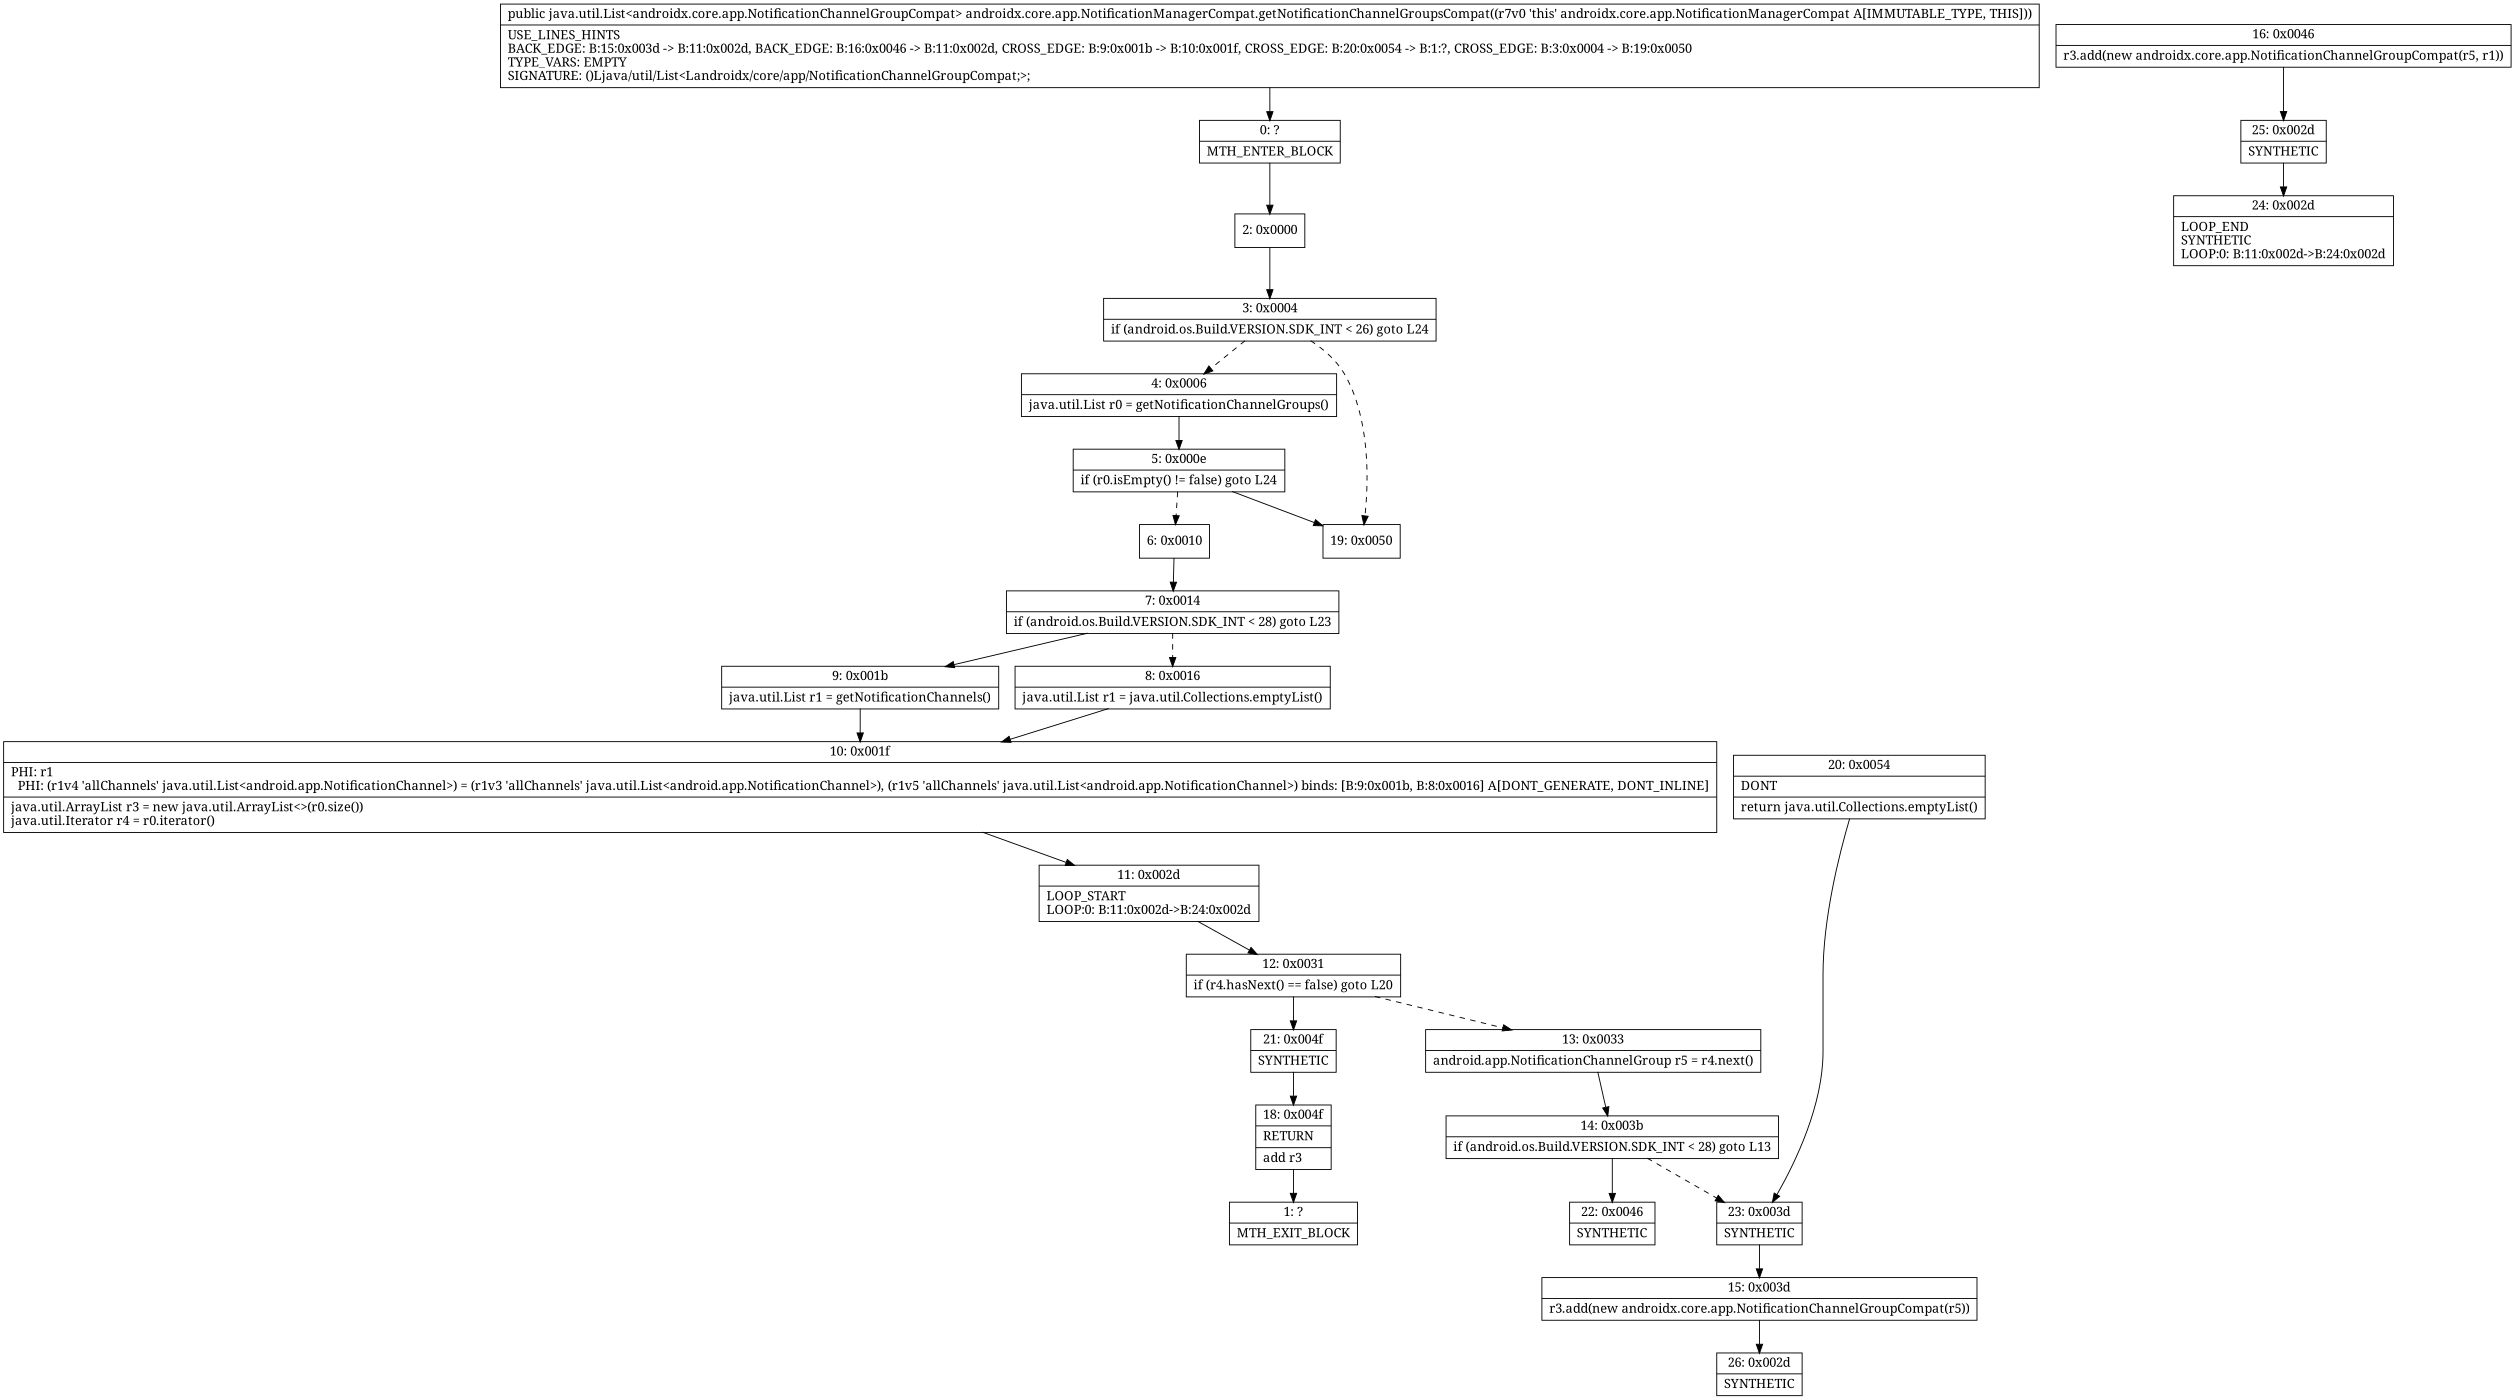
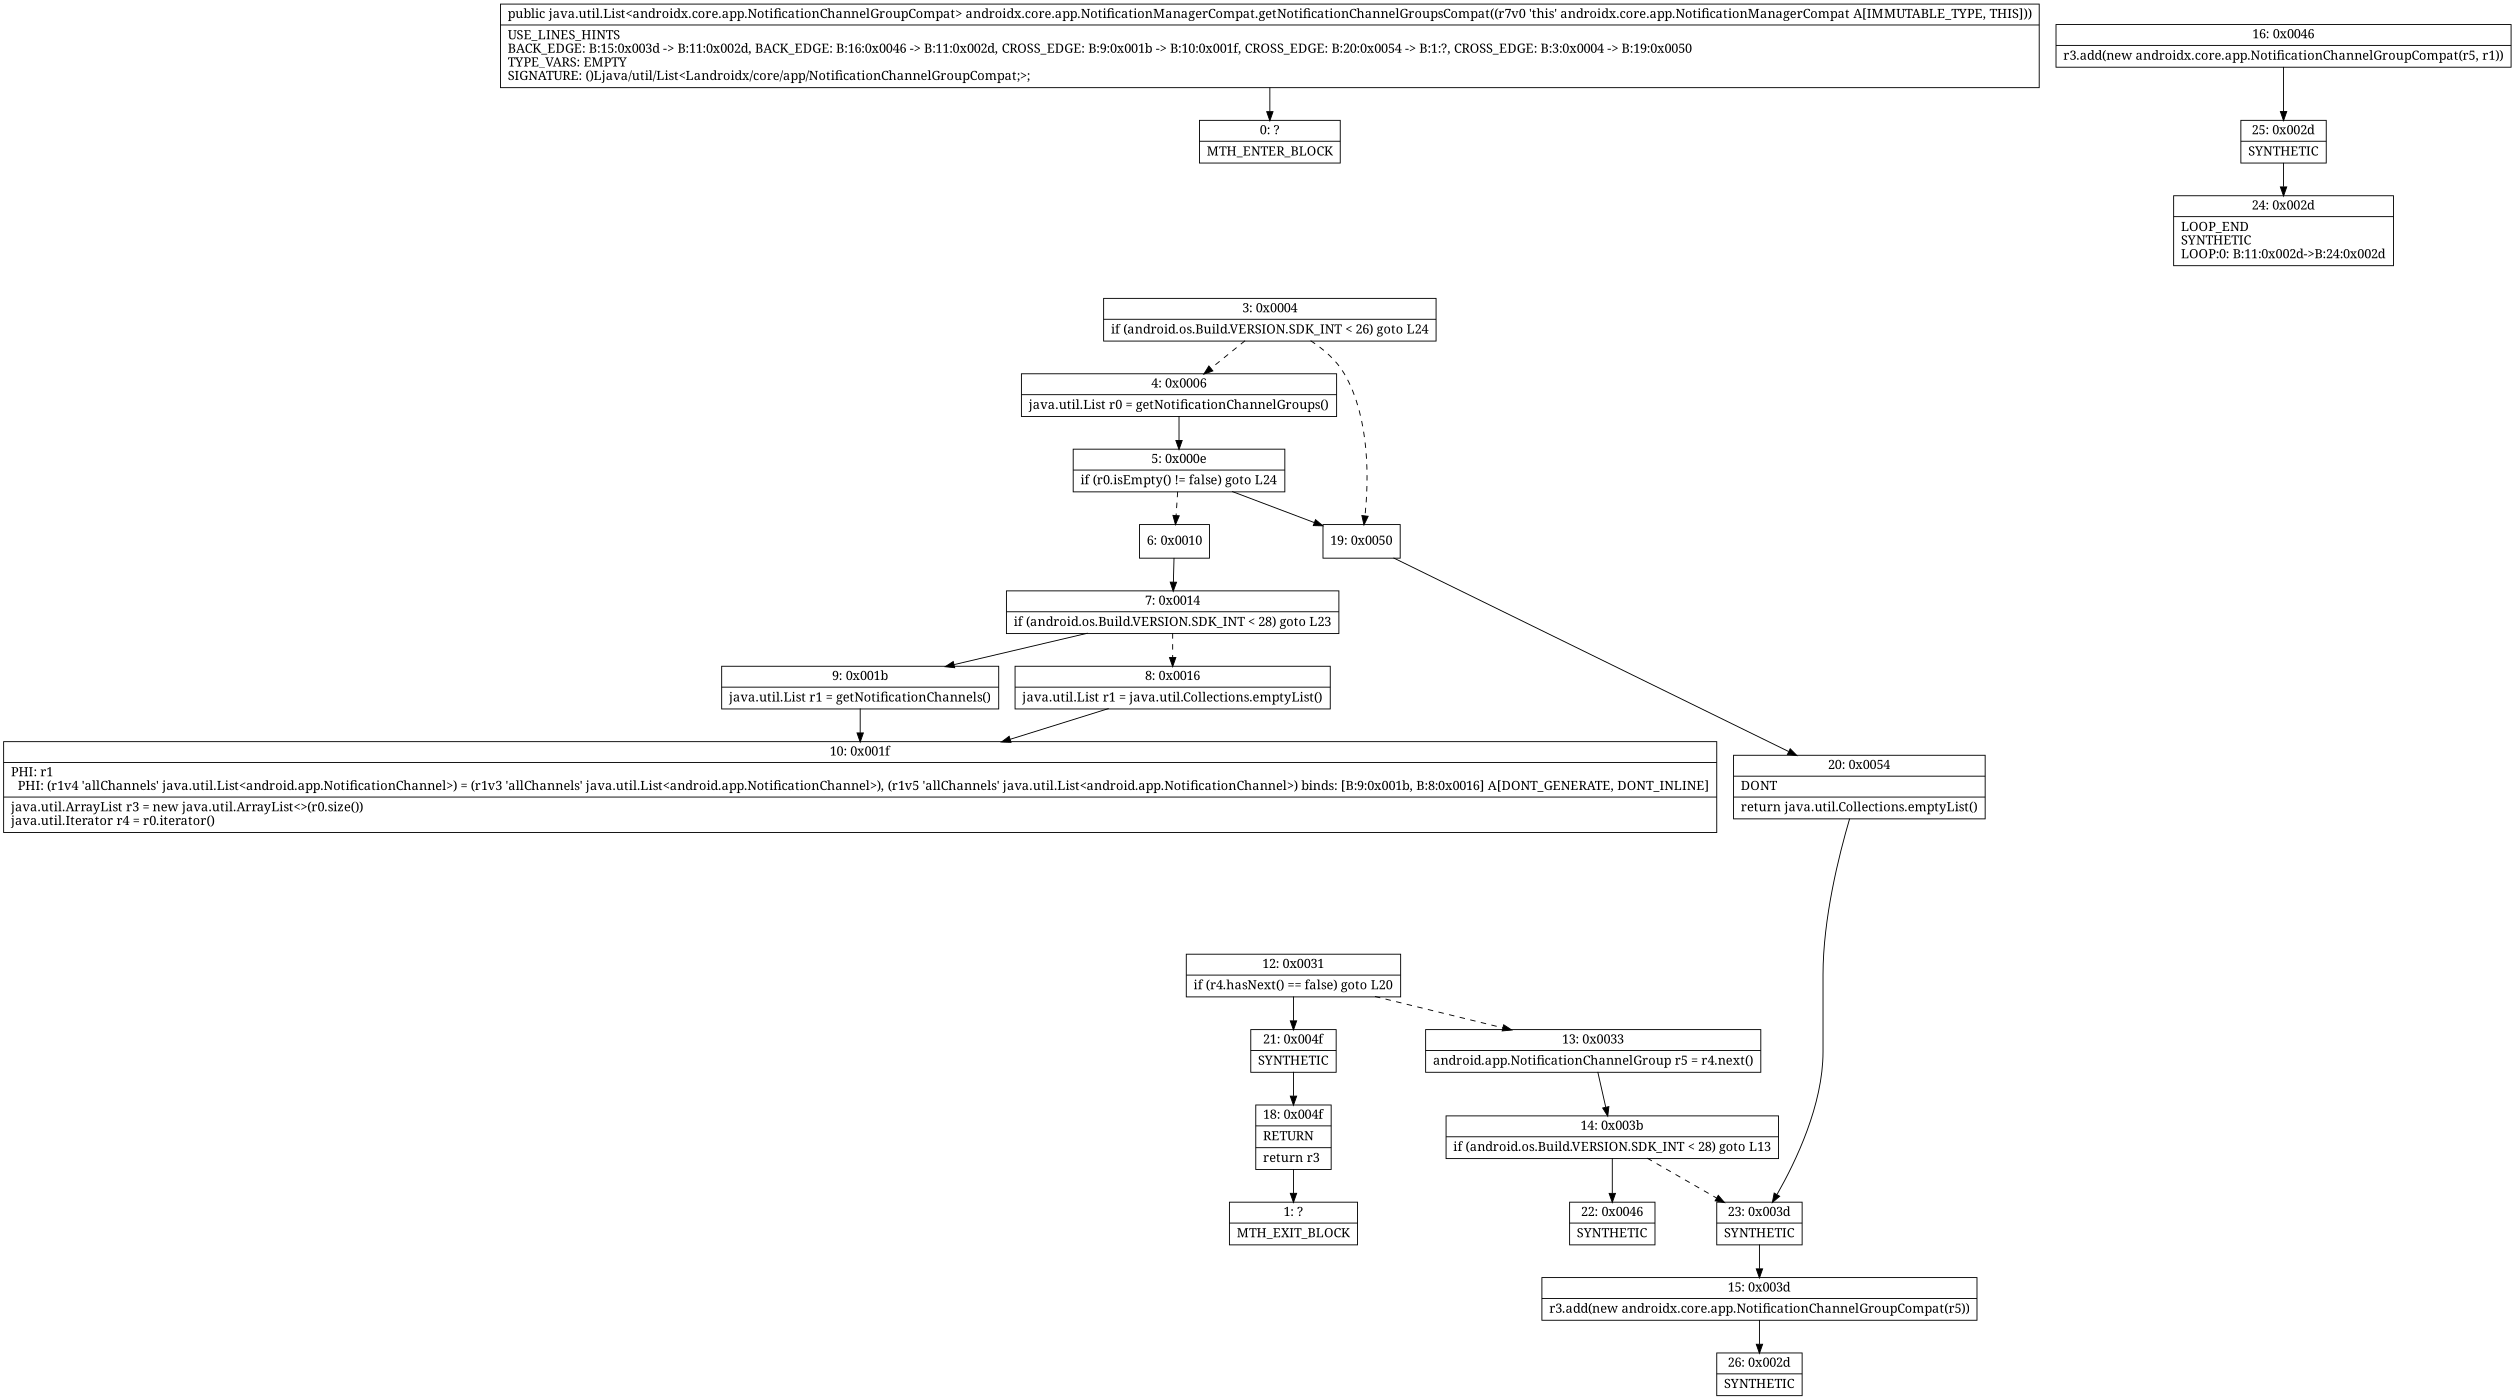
node "2: 0x0000": removed
edge "19: 0x0050" -> "20: 0x0054": added
node "11: 0x002d": removed
node "18: 0x004f": text "add r3" -> "return r3"
